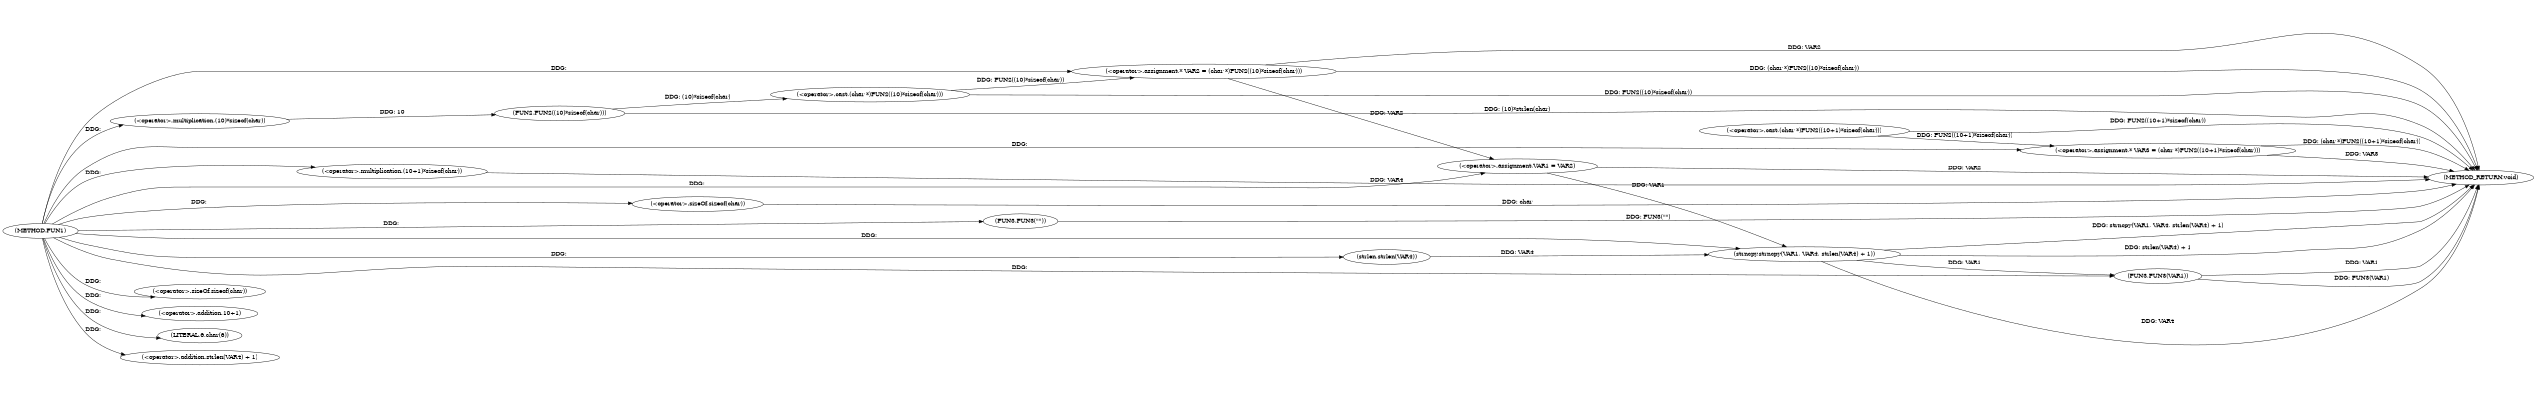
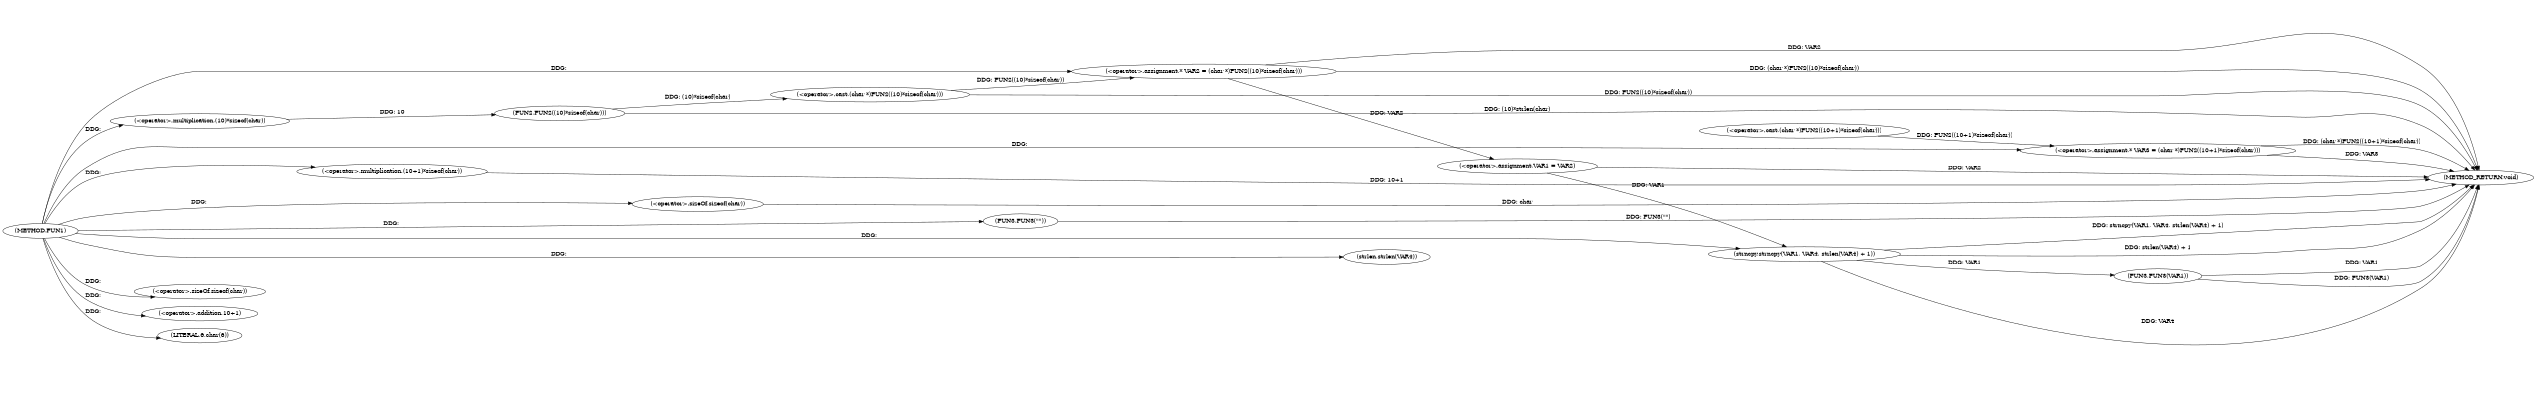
edge "(<operator>.cast,(char *)FUN2((10+1)*sizeof(char)))" -> "(METHOD_RETURN,void)": removed, label "DDG: FUN2((10+1)*sizeof(char))"
edge "(<operator>.multiplication,(10+1)*sizeof(char))" -> "(METHOD_RETURN,void)": label "DDG: VAR4" -> "DDG: 10+1"
edge "(METHOD,FUN1)" -> "(<operator>.assignment,VAR1 = VAR2)": removed, label "DDG:"
edge "(strlen,strlen(VAR4))" -> "(strncpy,strncpy(VAR1, VAR4, strlen(VAR4) + 1))": removed, label "DDG: VAR4"
edge "(METHOD,FUN1)" -> "(FUN3,FUN3(VAR1))": removed, label "DDG:"
node "(<operator>.addition,strlen(VAR4) + 1)": removed
